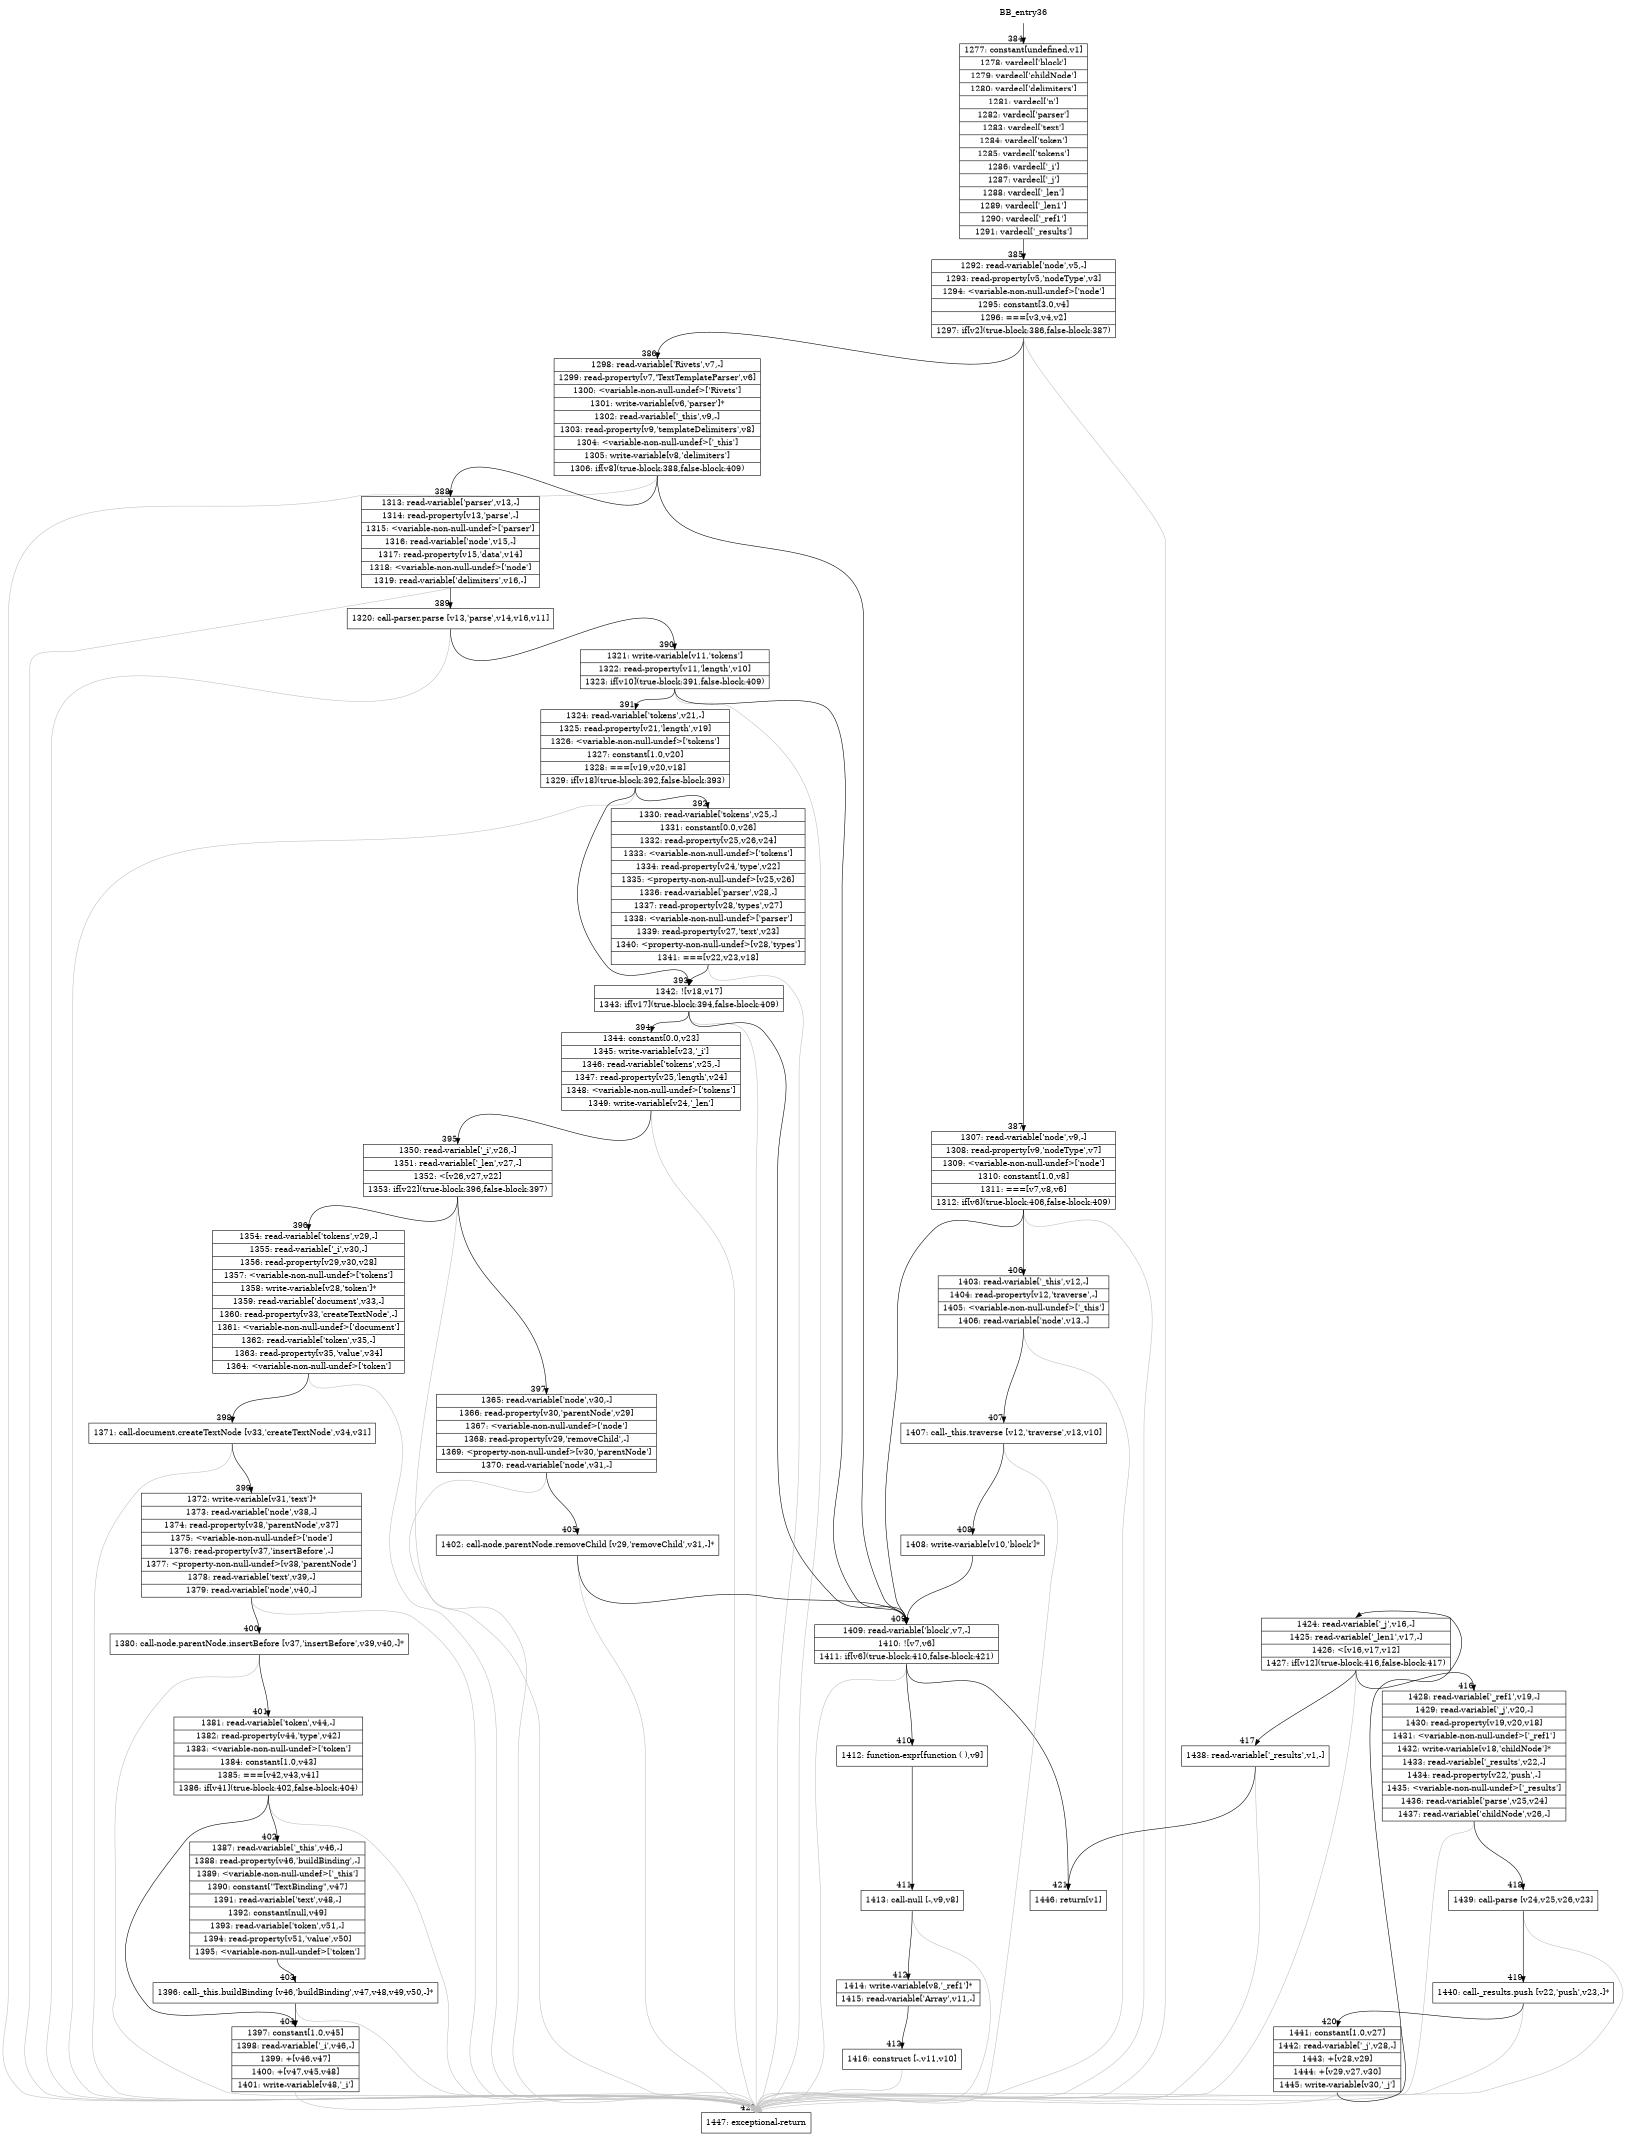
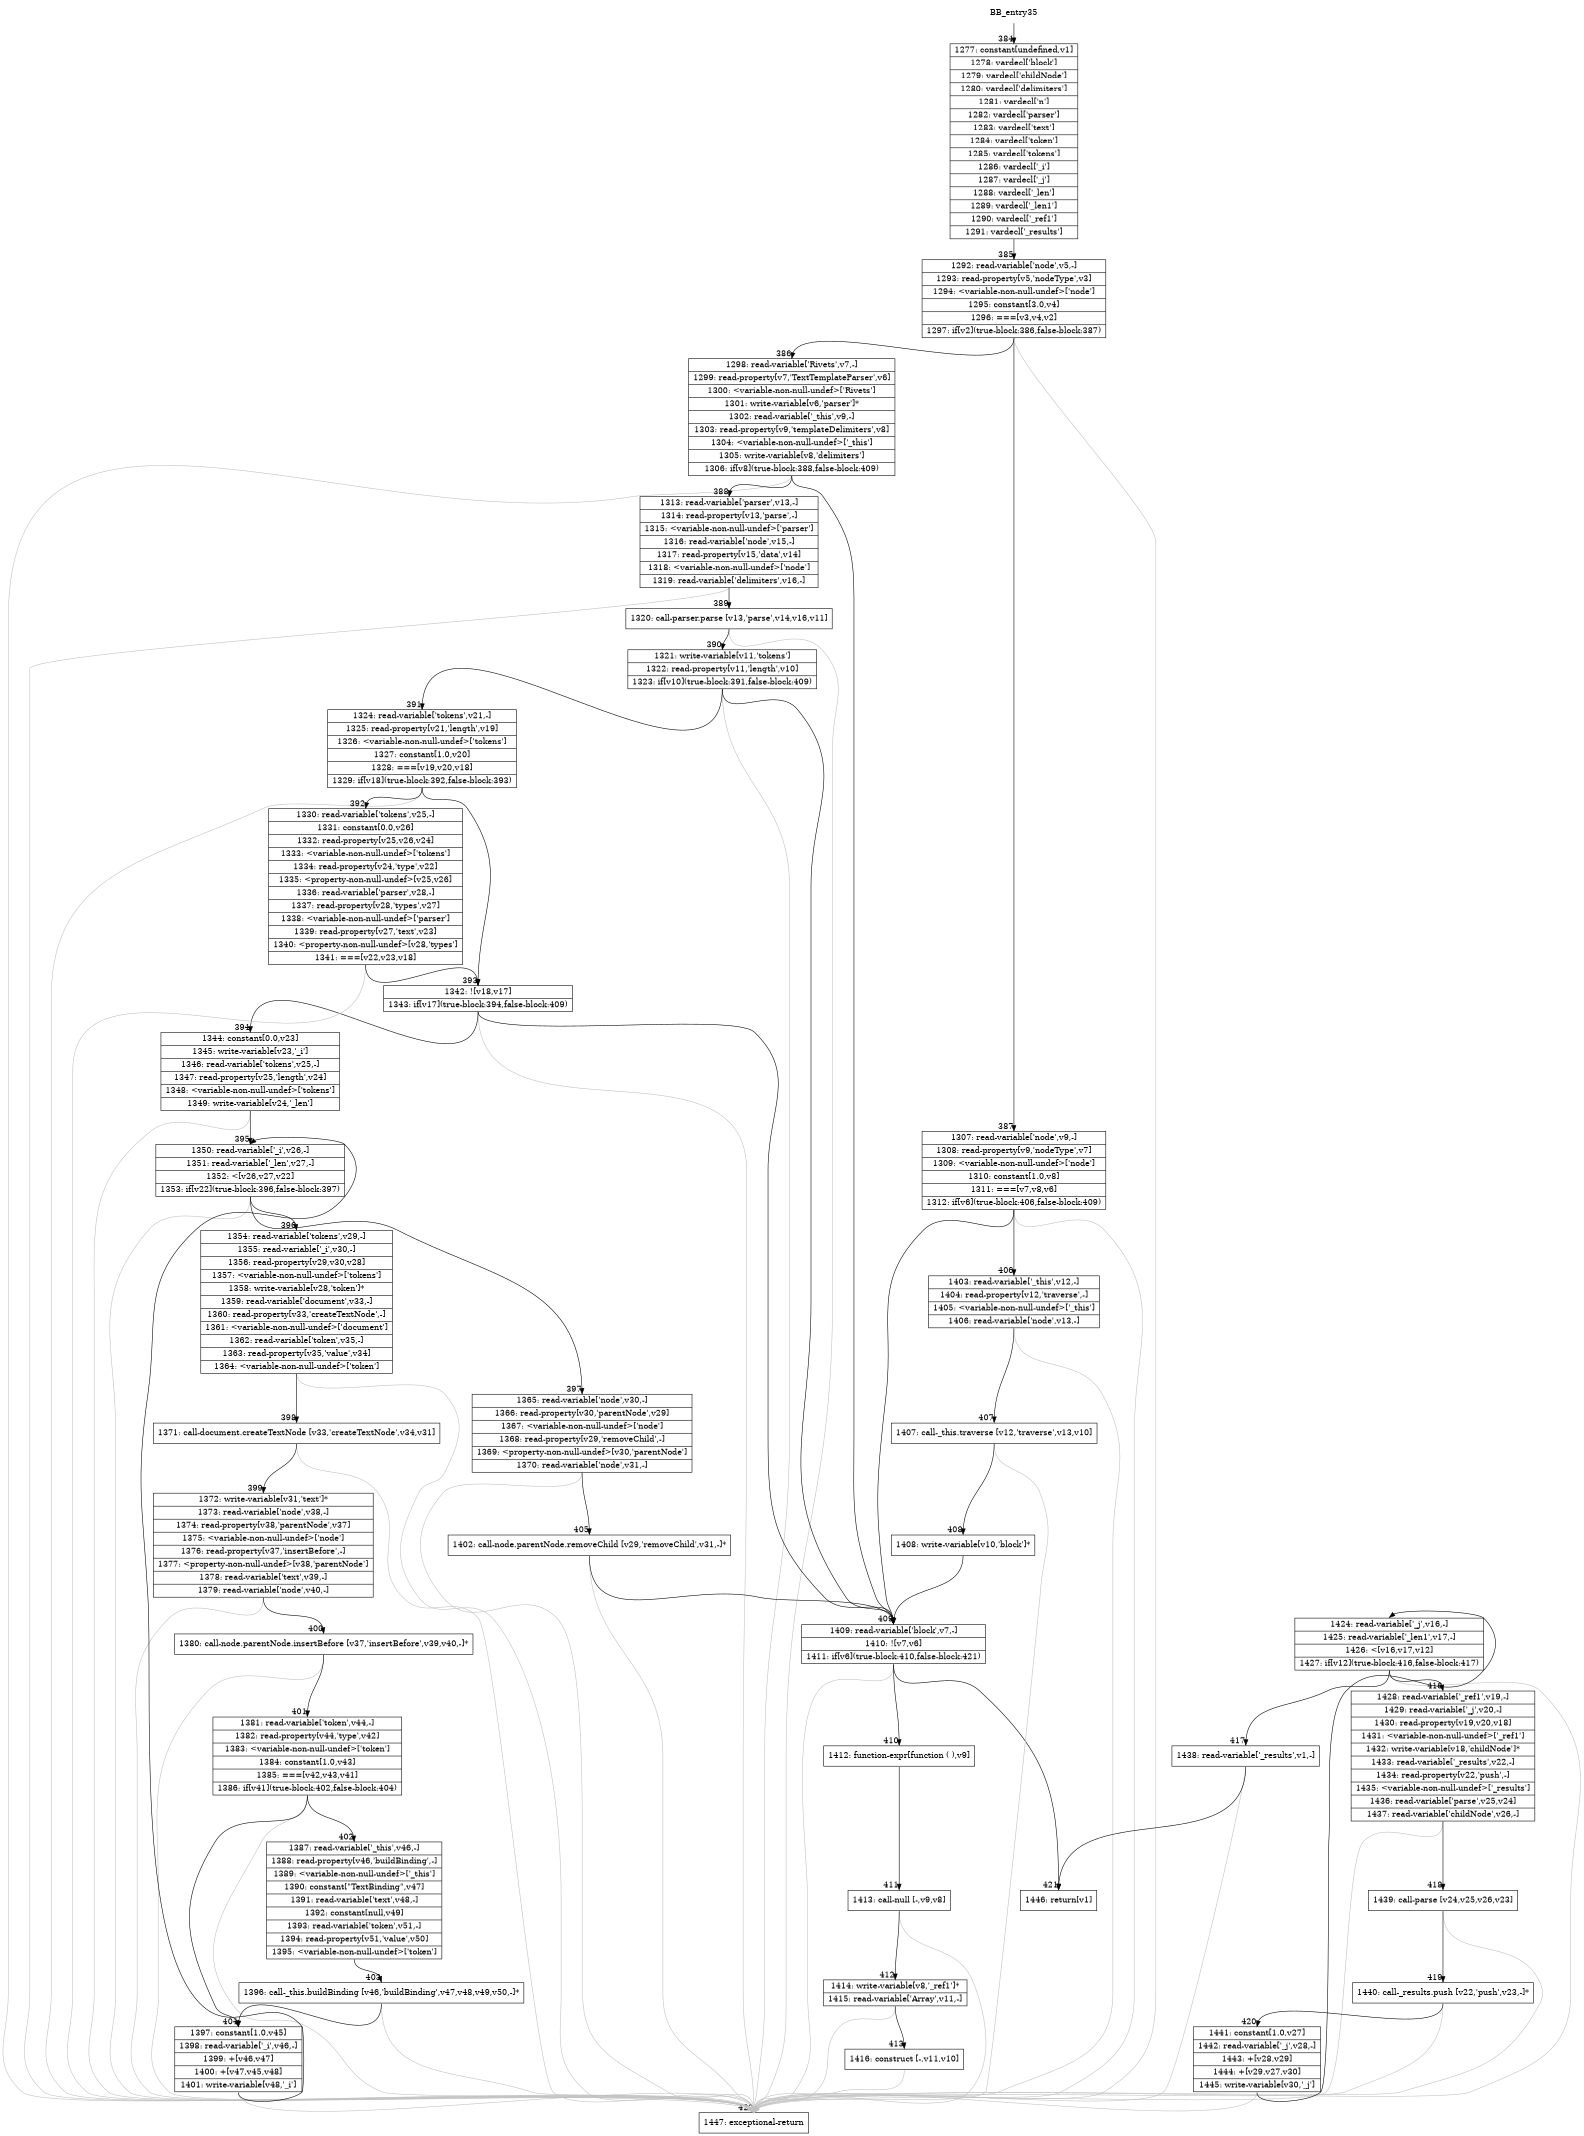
node "BB_entry36": label "BB_entry36" -> "BB_entry35"
edge "1397: constant[1.0,v45]" -> "1350: read-variable['_i',v26,-]": added
edge "1414: write-variable[v8,'_ref1']*" -> "1447: exceptional-return": added
